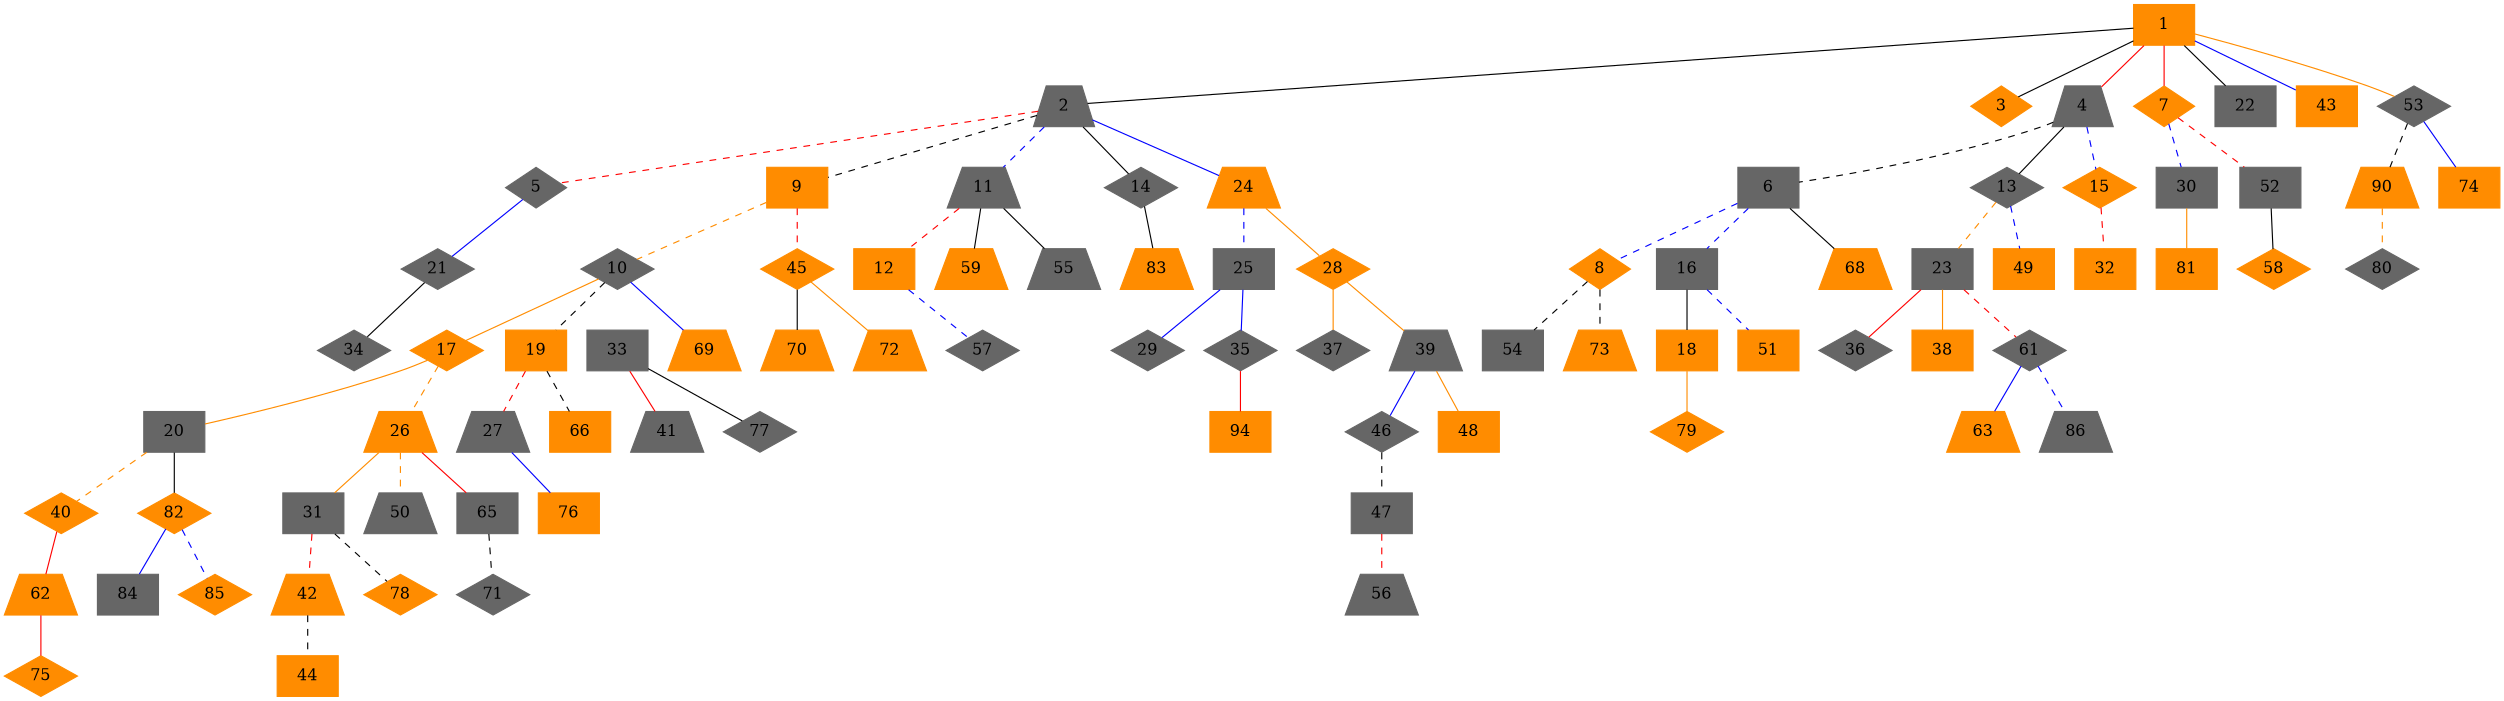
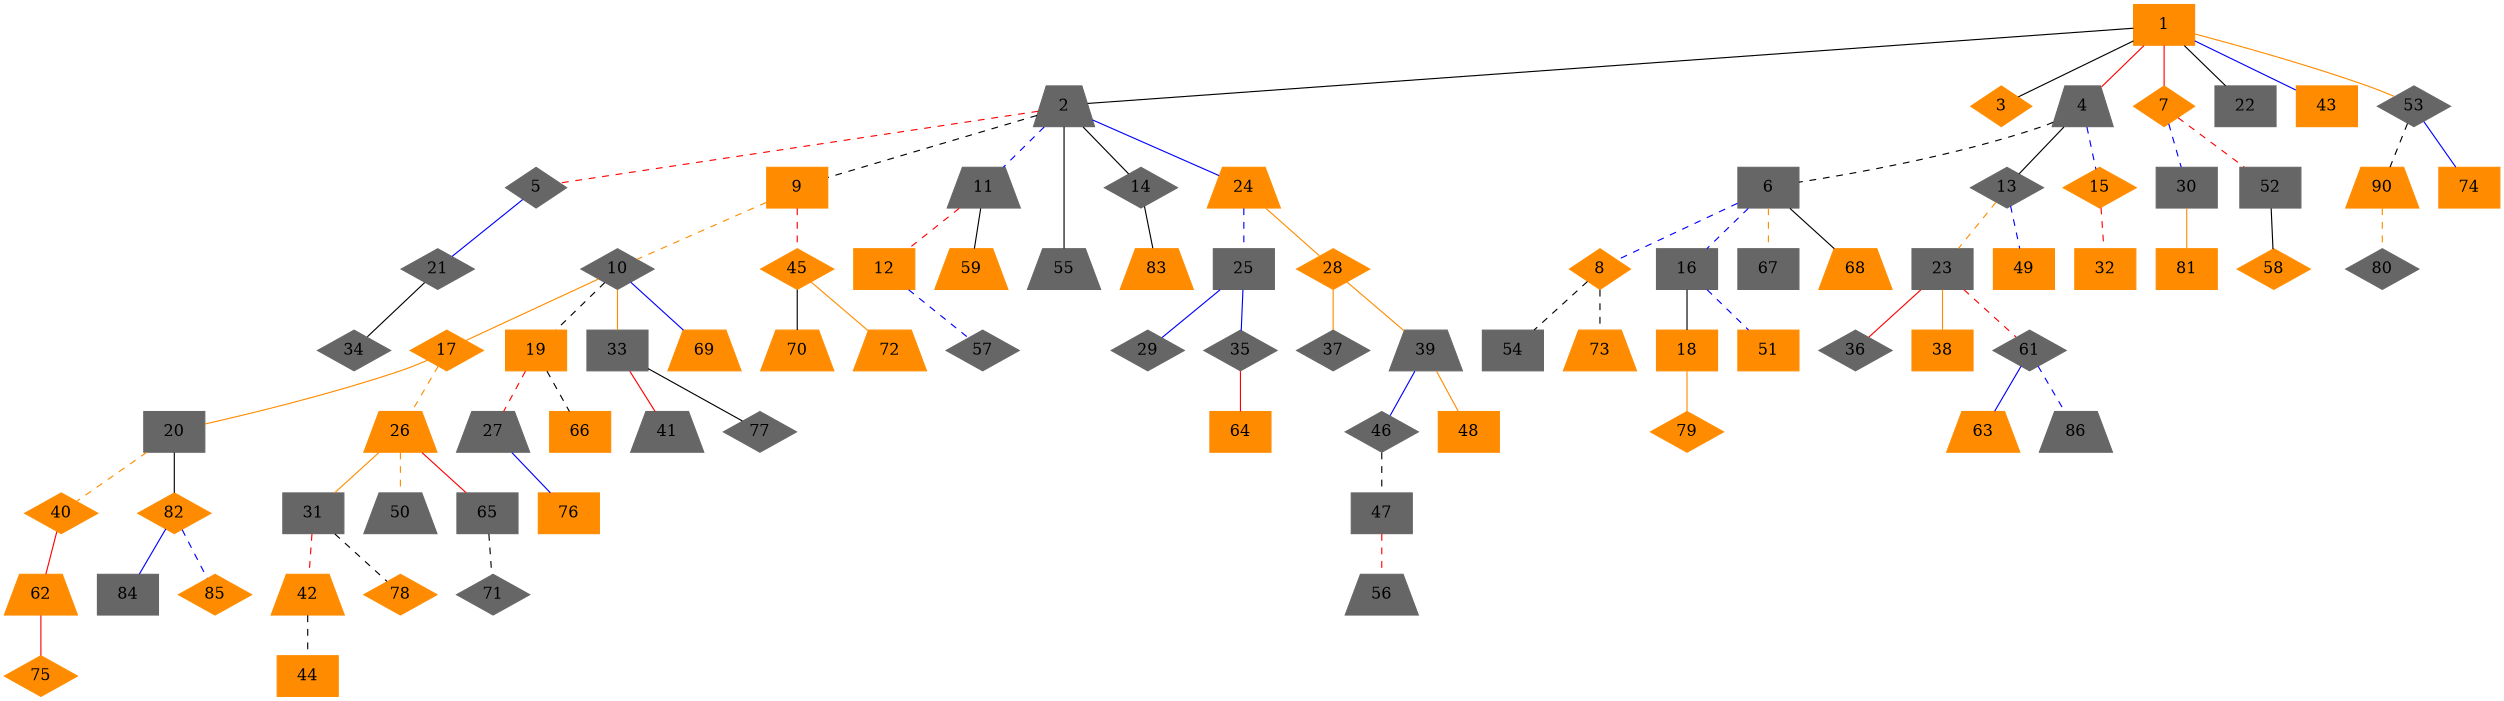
edge "11" -- "55": now "2" -- "55"
node "67": added
edge "10" -- "33": added
node "94": label "94" -> "64"
